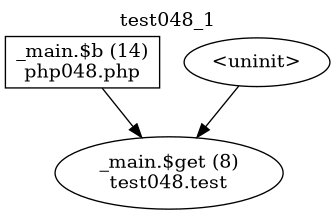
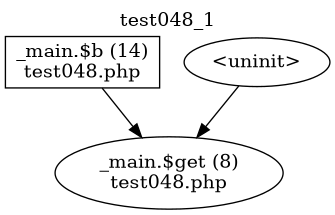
node "_main.$b (14) php048.php": label "_main.$b (14) php048.php" -> "_main.$b (14) test048.php"
node "_main.$get (8) test048.test": label "_main.$get (8) test048.test" -> "_main.$get (8) test048.php"
